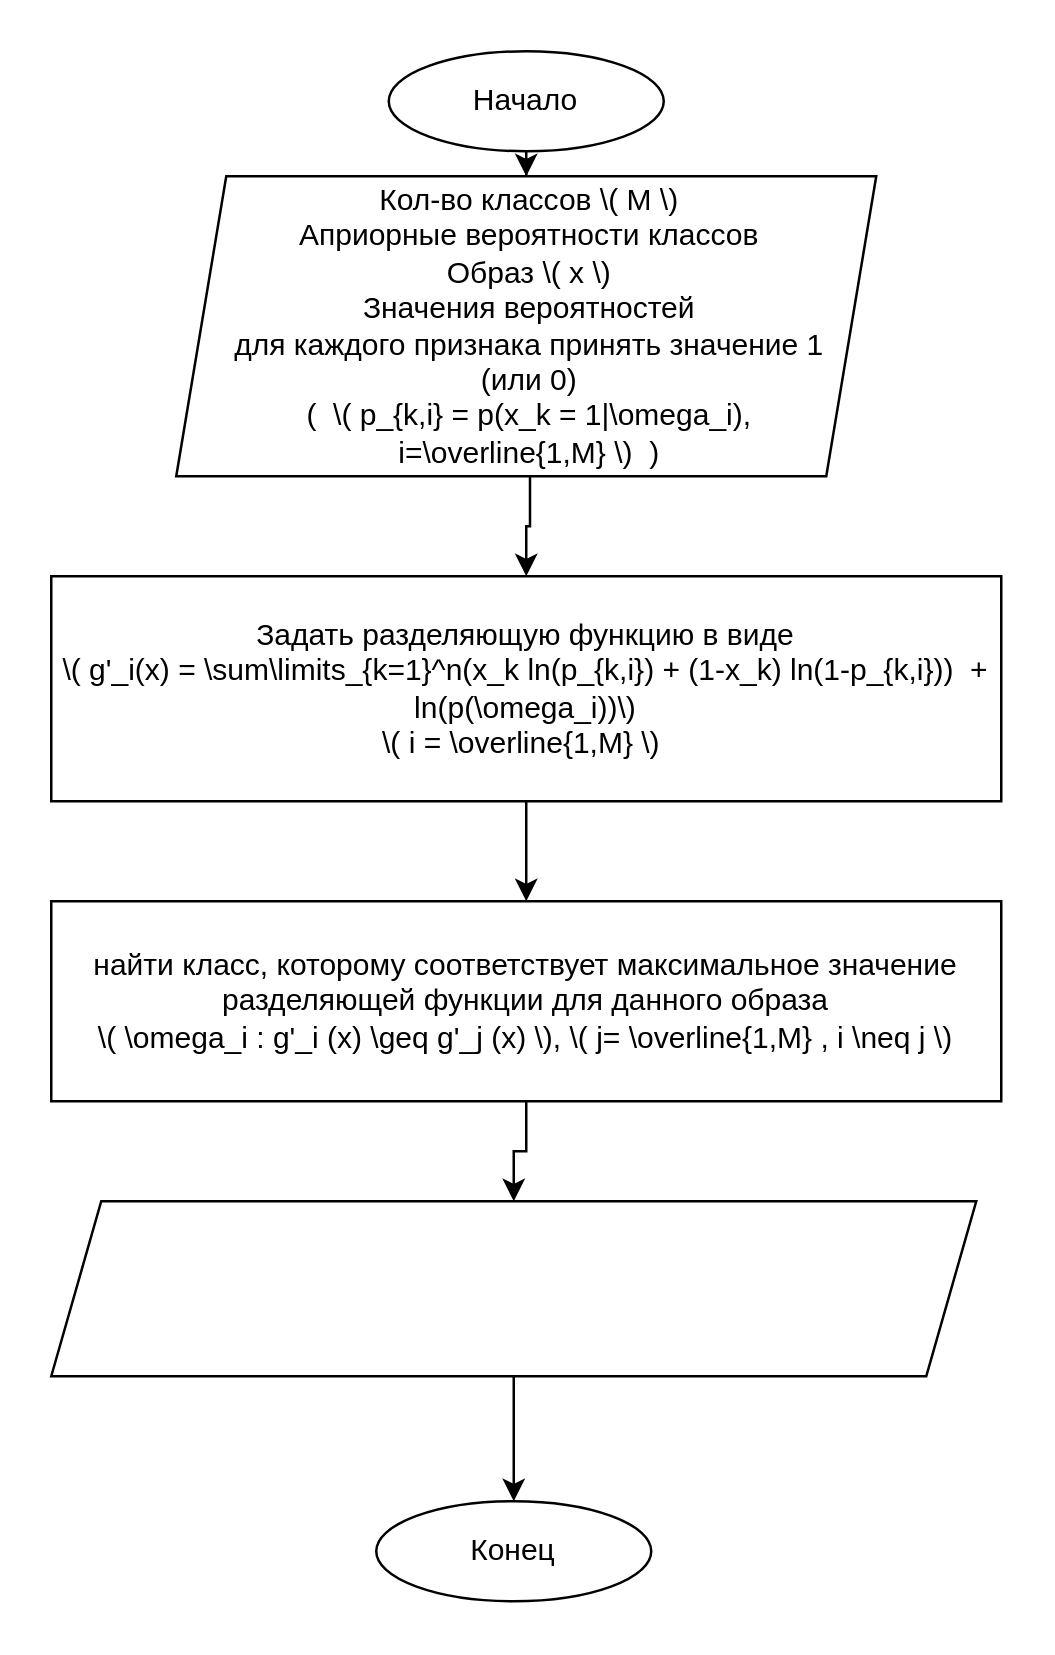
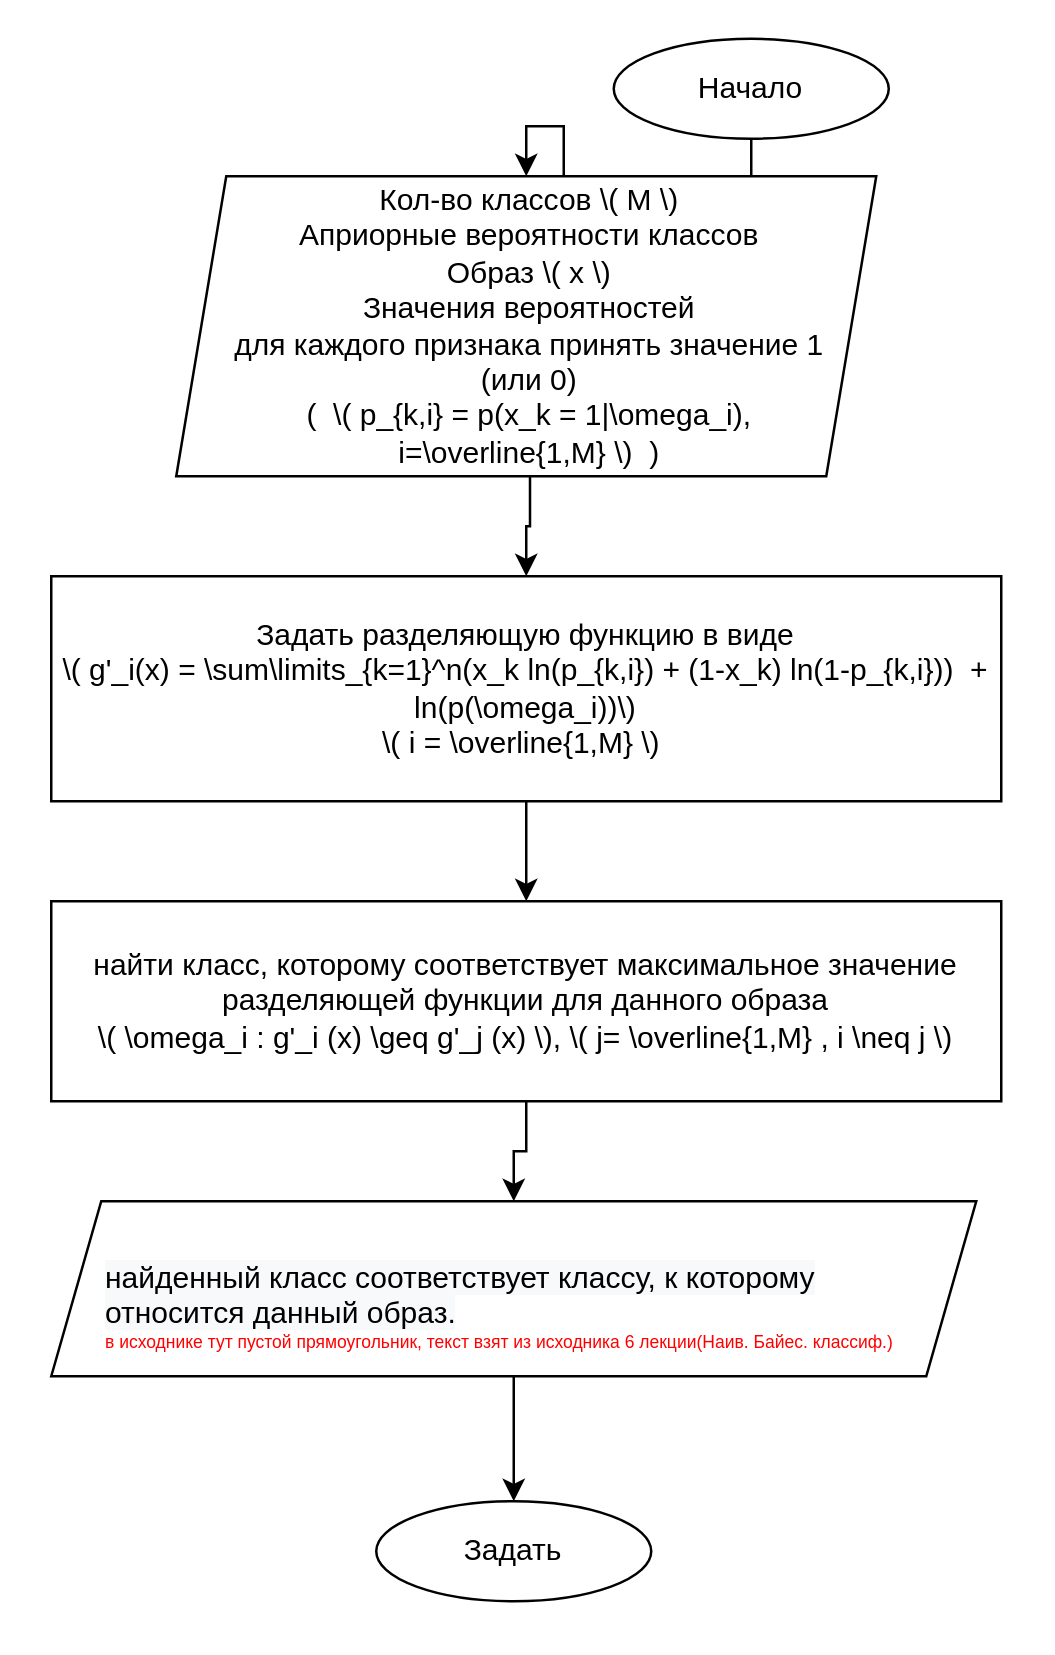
node "Начало": moved (526, 101) -> (751, 89)
node "найденный класс соответствует классу, к которому относится данный образ. в исходнике тут пустой прямоугольник, текст взят из исходника 6 лекции(Наив. Байес. классиф.)": added
node "Конец": label "Конец" -> "Задать"
